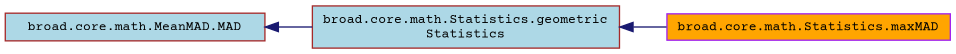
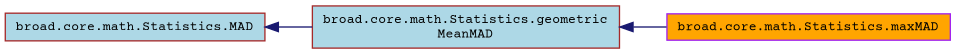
node "broad.core.math.MeanMAD.MAD": label "broad.core.math.MeanMAD.MAD" -> "broad.core.math.Statistics.MAD"
node "broad.core.math.Statistics.geometric Statistics": label "broad.core.math.Statistics.geometric Statistics" -> "broad.core.math.Statistics.geometric MeanMAD"
